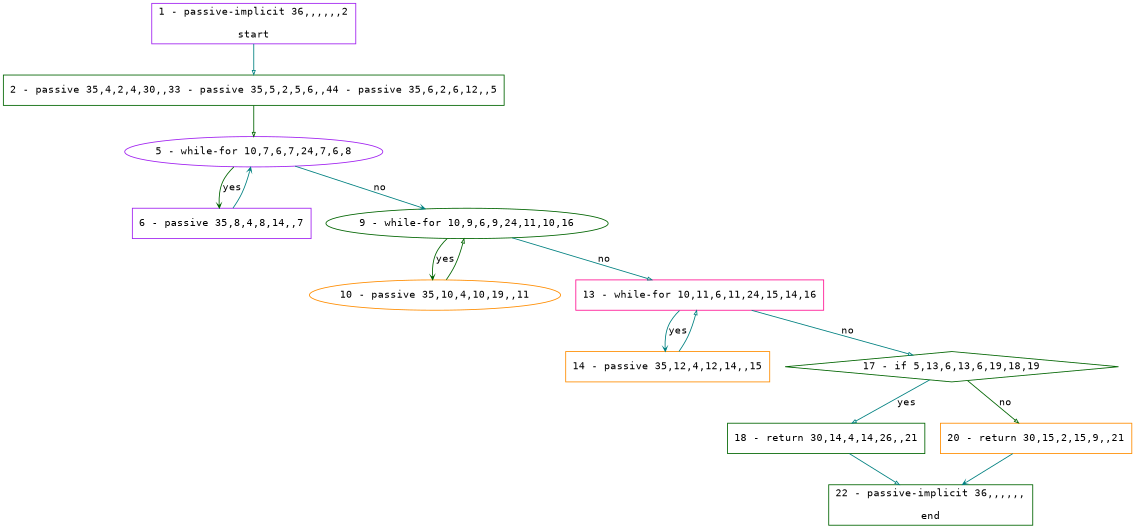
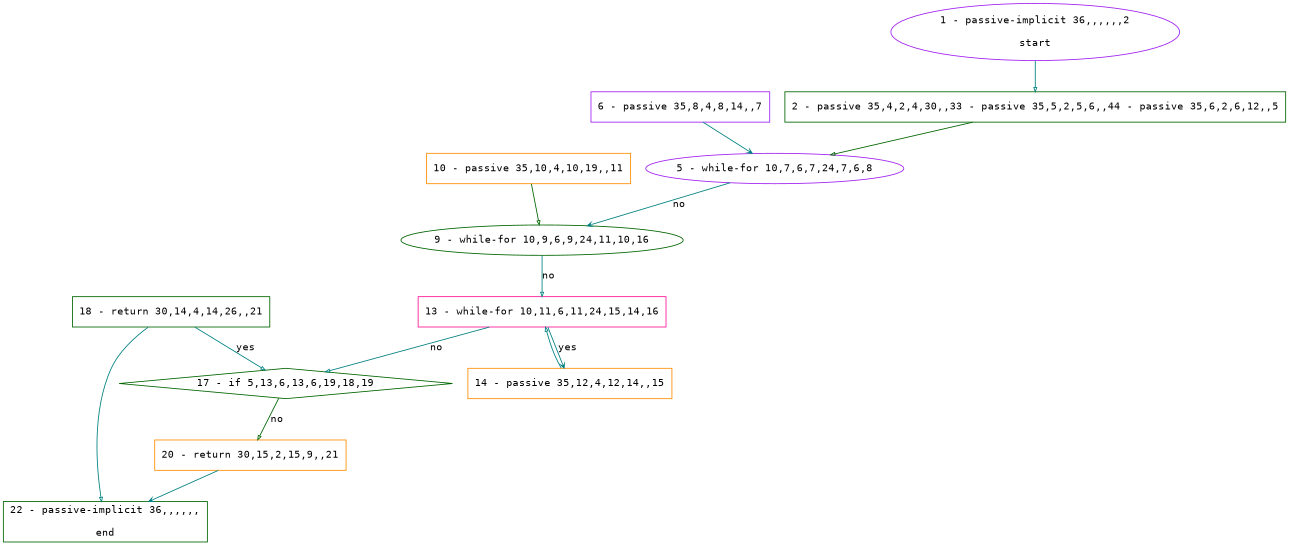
node "1 - passive-implicit 36,,,,,,2 start": shape box -> ellipse
edge "5 - while-for 10,7,6,7,24,7,6,8" -> "6 - passive 35,8,4,8,14,,7": removed, label "yes"
edge "9 - while-for 10,9,6,9,24,11,10,16" -> "10 - passive 35,10,4,10,19,,11": removed, label "yes"
node "10 - passive 35,10,4,10,19,,11": shape ellipse -> box
edge "17 - if 5,13,6,13,6,19,18,19" -> "18 - return 30,14,4,14,26,,21": reversed
